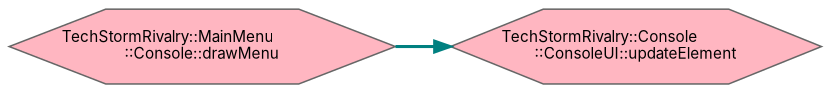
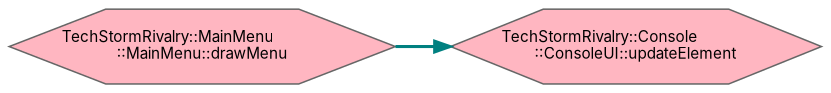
node "TechStormRivalry::MainMenu ::Console::drawMenu": label "TechStormRivalry::MainMenu ::Console::drawMenu" -> "TechStormRivalry::MainMenu ::MainMenu::drawMenu"
